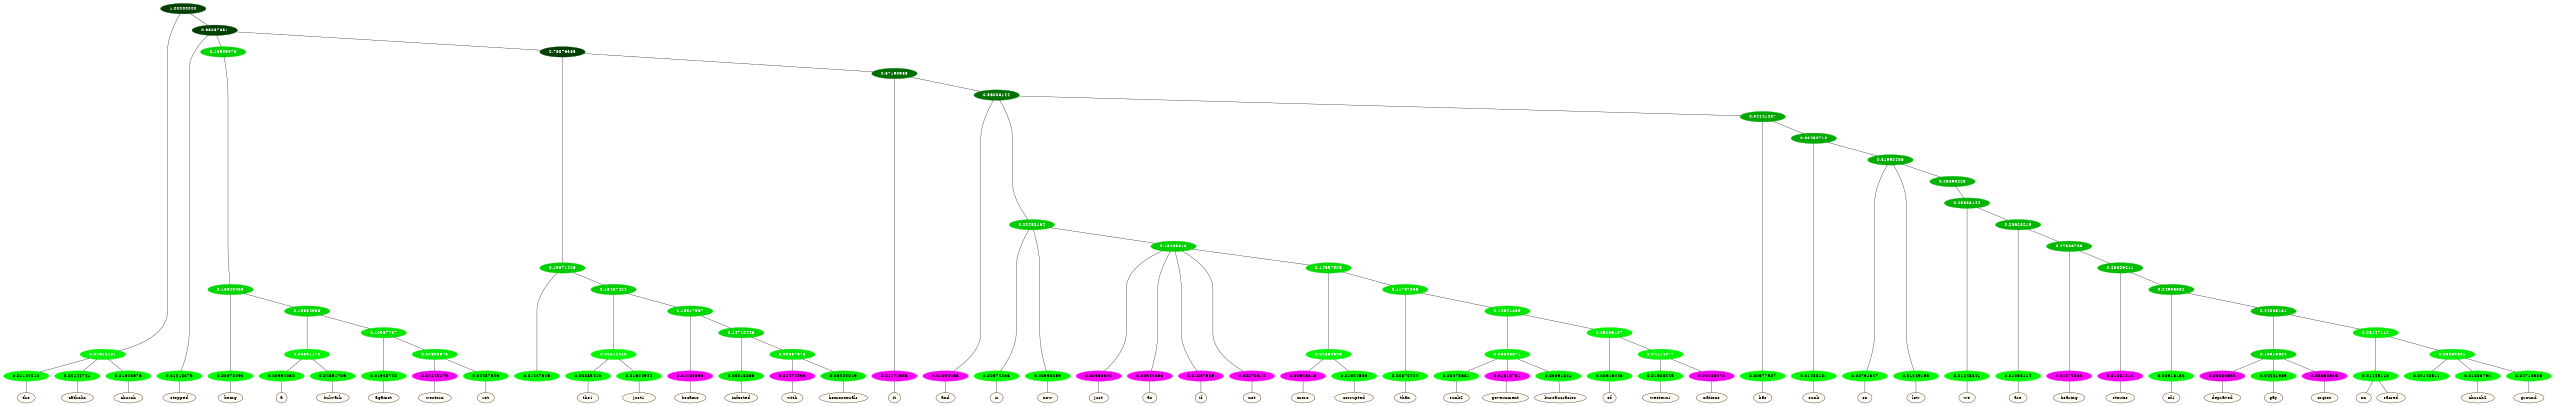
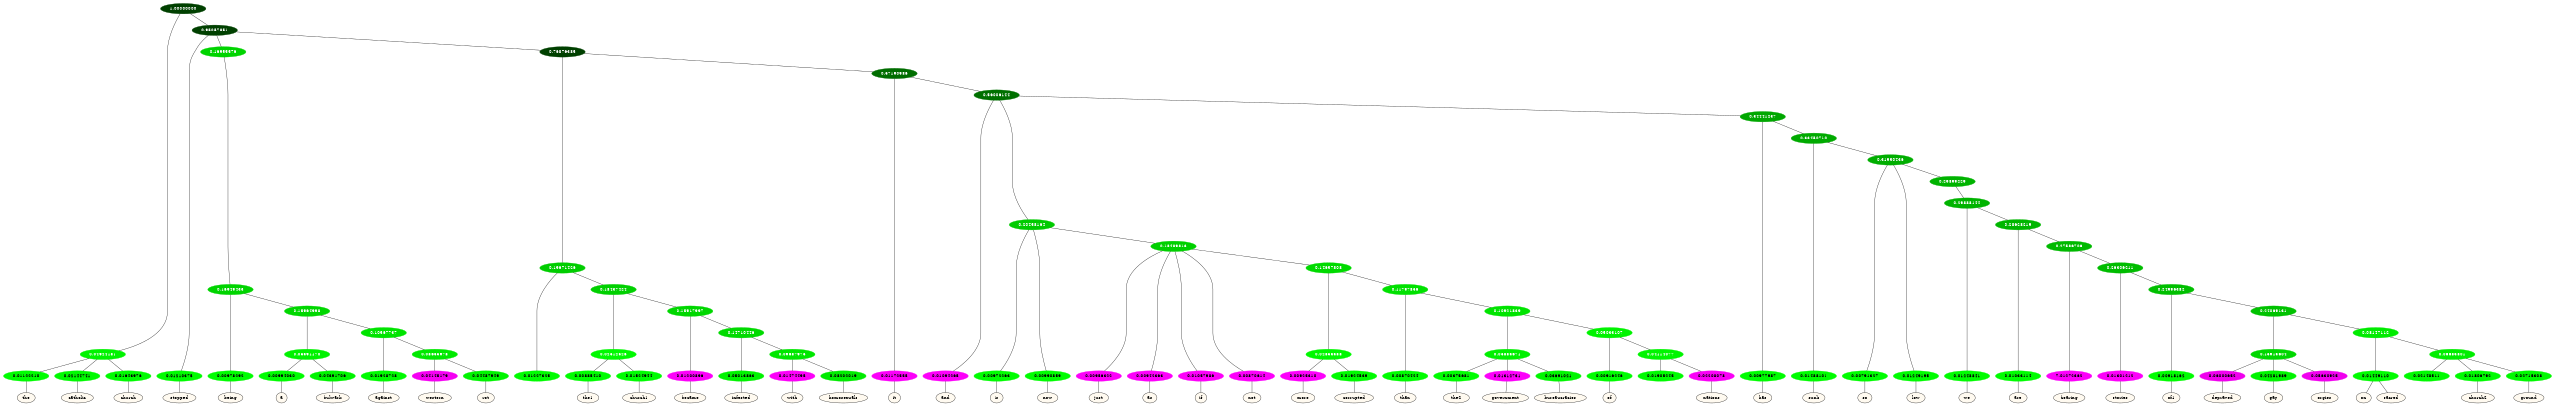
node "0.01272362": label "0.01272362" -> "7.01272362"
node "just1": label "just1" -> "church1"
node "sunk2": label "sunk2" -> "the2"
node "western1": removed
